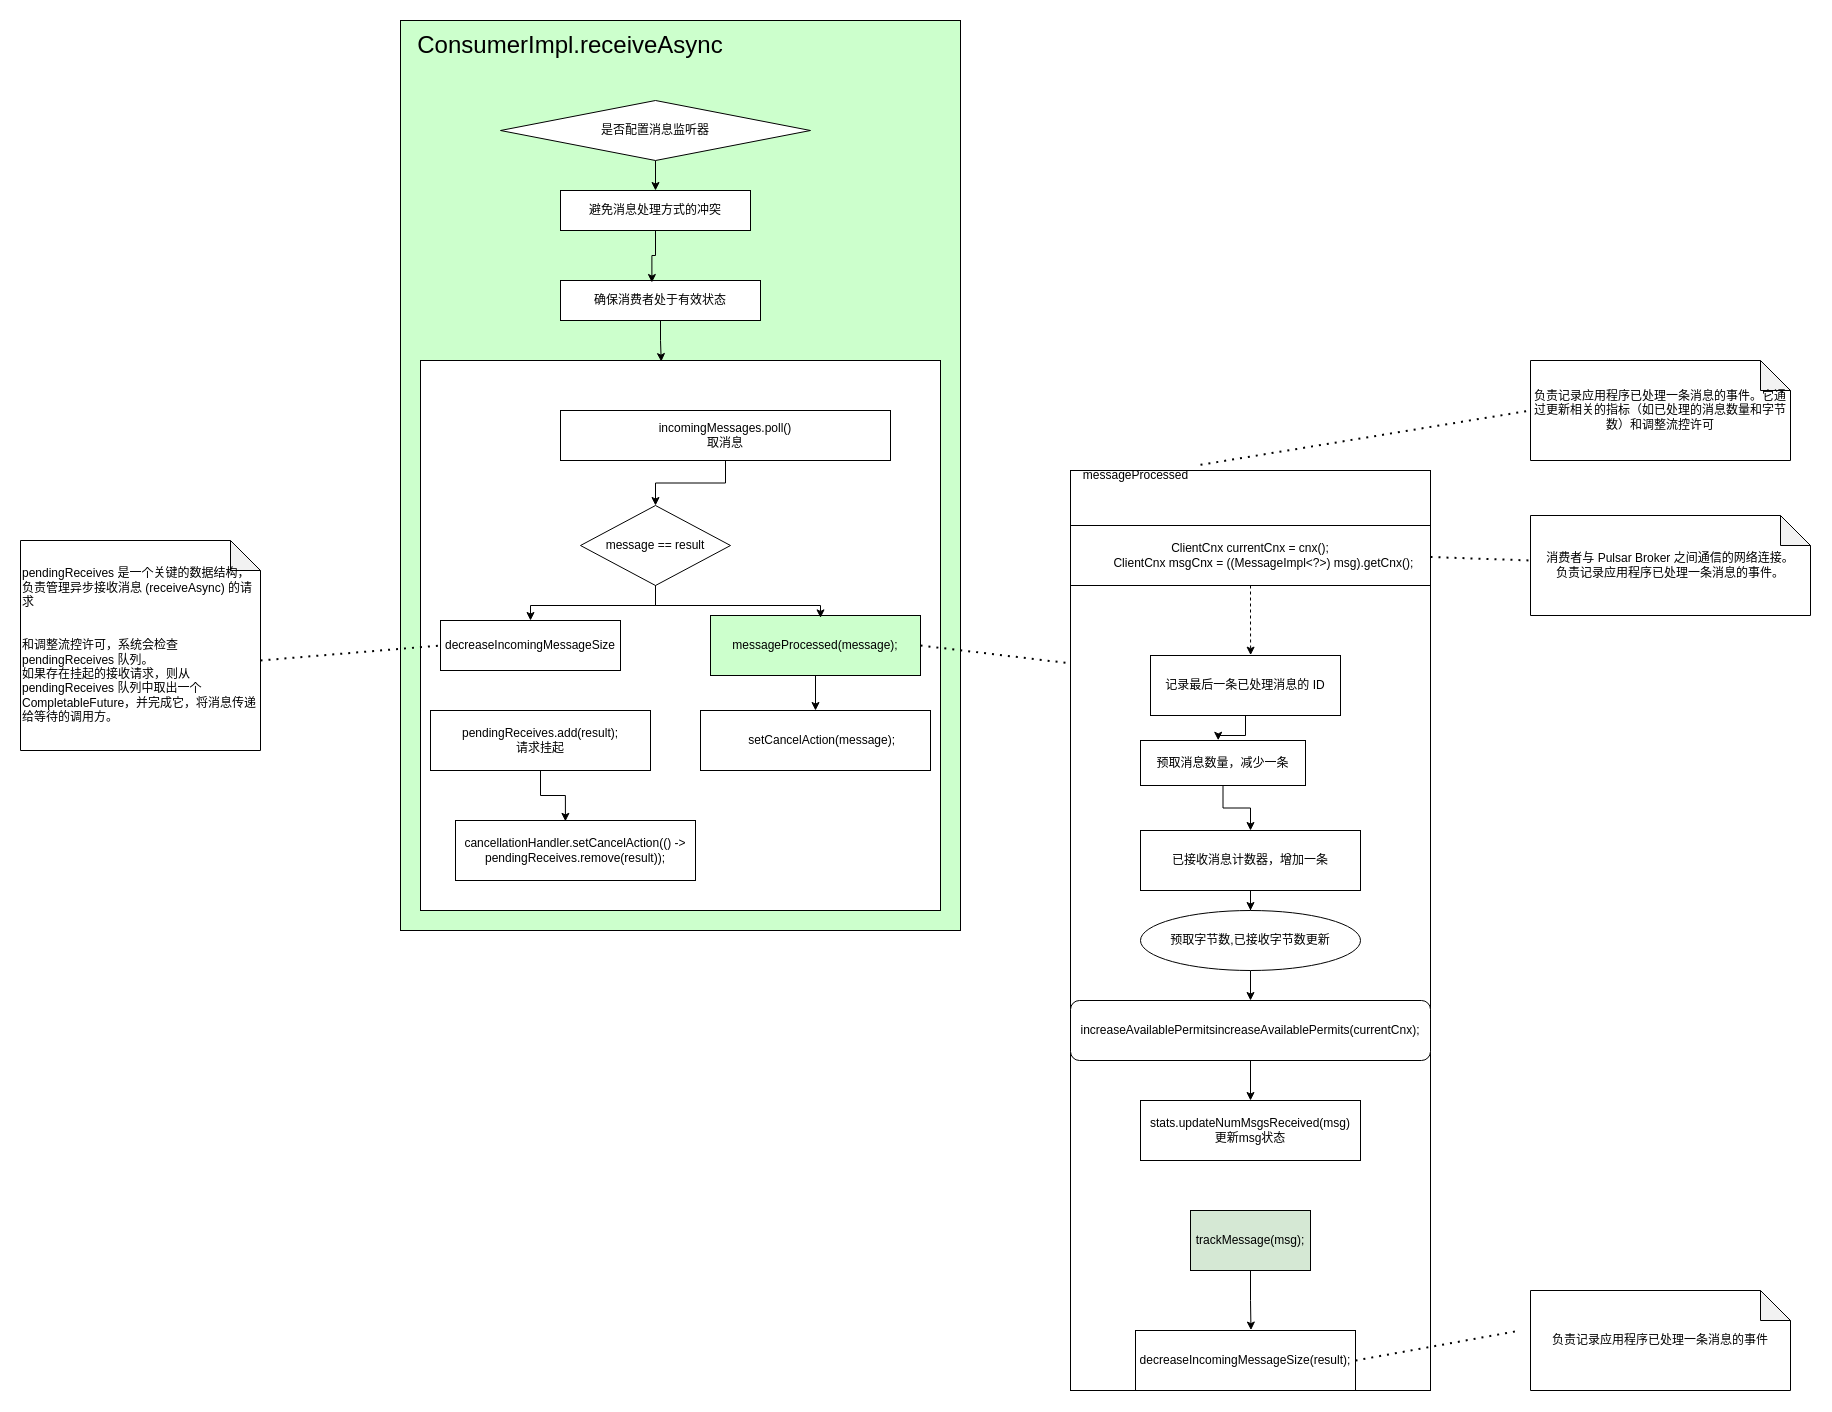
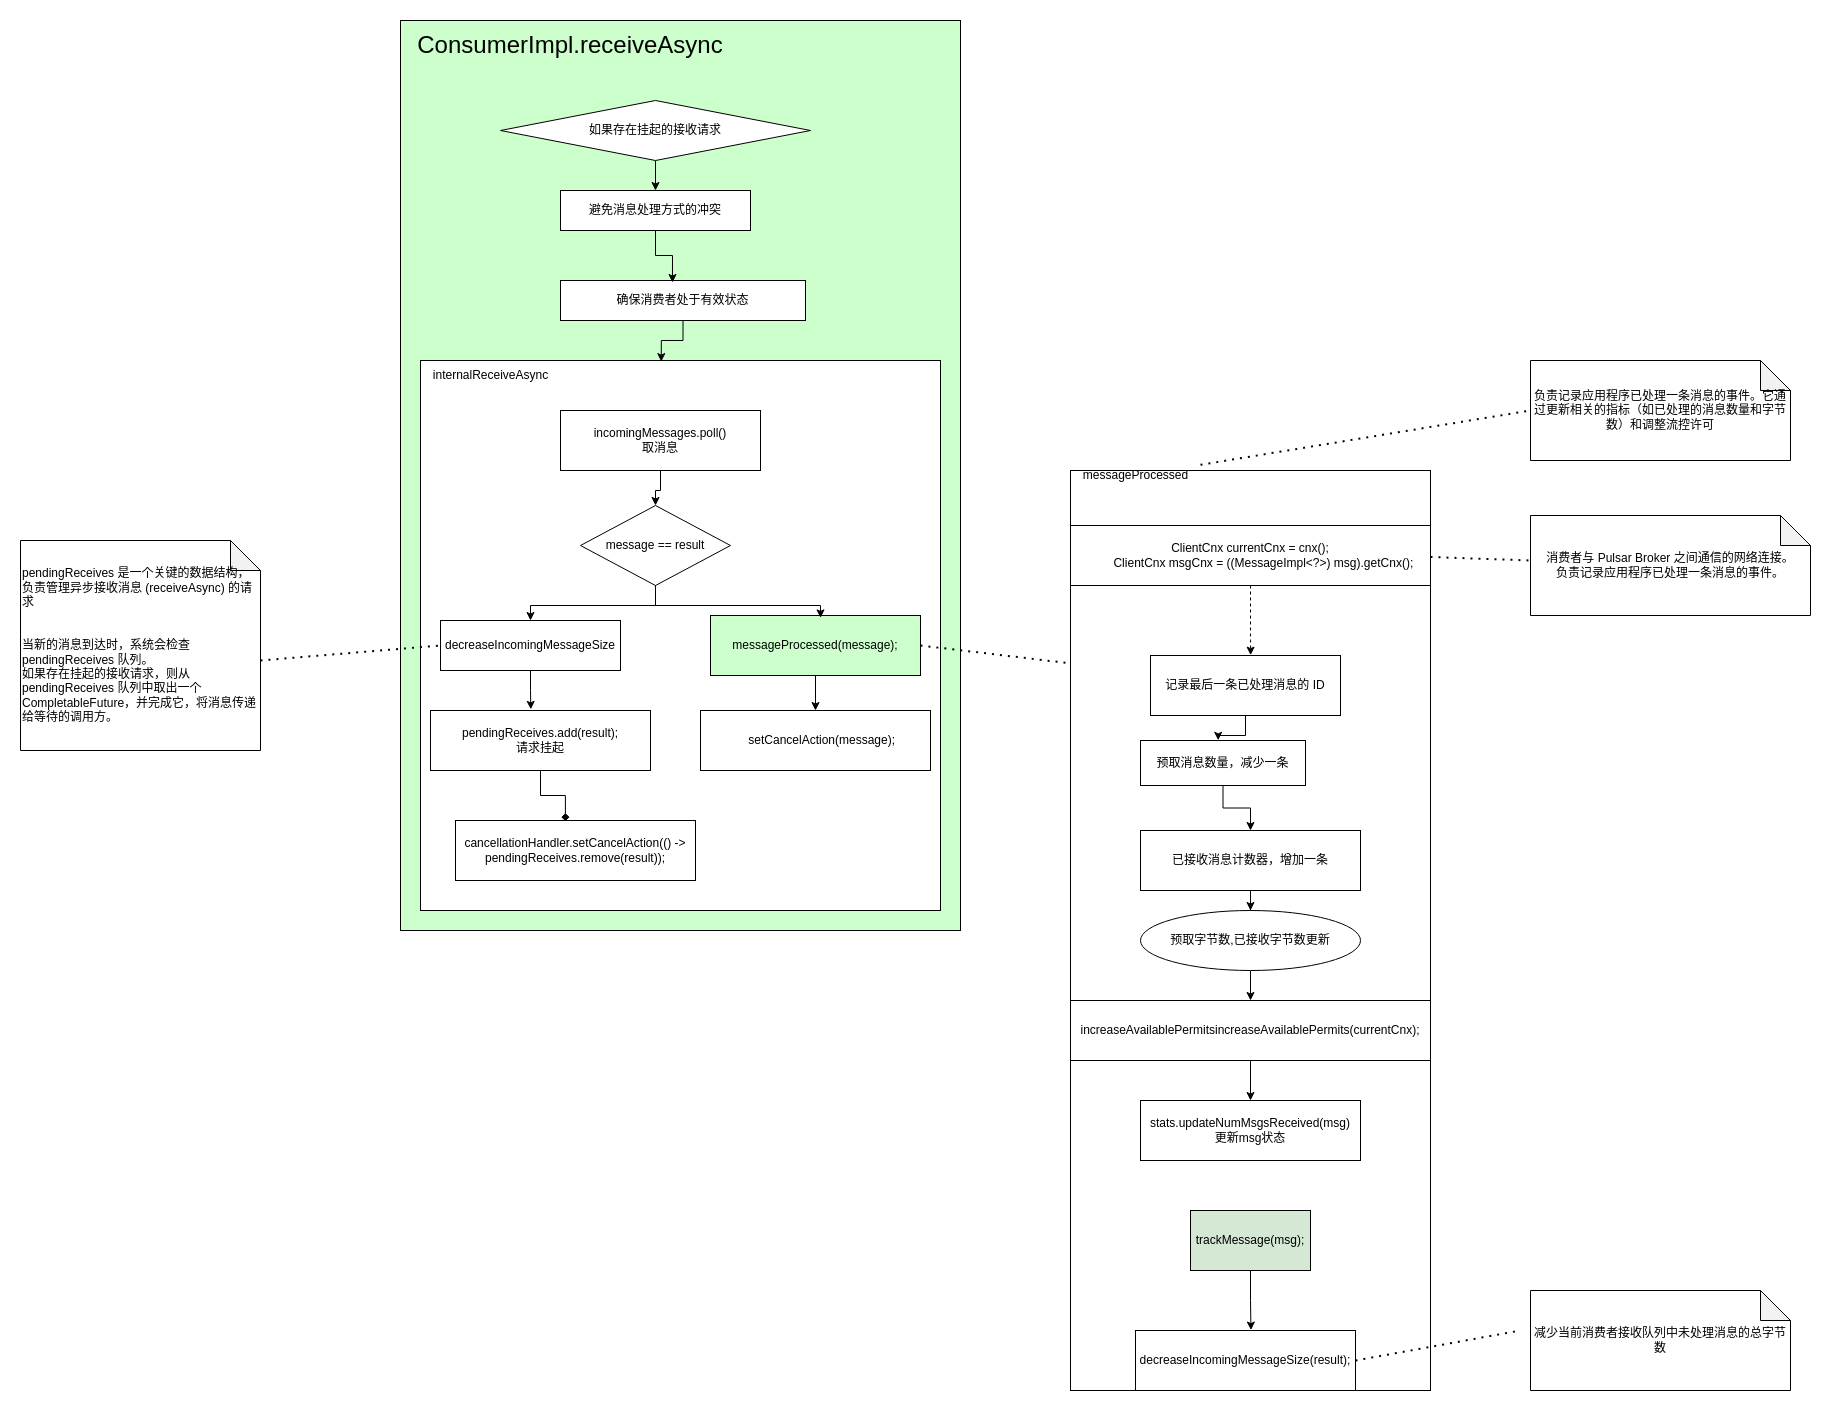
node "是否配置消息监听器": label "是否配置消息监听器" -> "如果存在挂起的接收请求"
node "确保消费者处于有效状态": size 200x40 -> 245x40
node "internalReceiveAsync": added
node "incomingMessages.poll() 取消息": size 330x50 -> 200x60
node "pendingReceives 是一个关键的数据结构，负责管理异步接收消息 (receiveAsync) 的请求 和调整流控许可，系统会检查 pendingReceives 队列。 如果存在挂起的接收请求，则从 pendingReceives 队列中取出一个 CompletableFuture，并完成它，将消息传递给等待的调用方。": label "pendingReceives 是一个关键的数据结构，负责管理异步接收消息 (receiveAsync) 的请求 和调整流控许可，系统会检查 pendingReceives 队列。 如果存在挂起的接收请求，则从 pendingReceives 队列中取出一个 CompletableFuture，并完成它，将消息传递给等待的调用方。" -> "pendingReceives 是一个关键的数据结构，负责管理异步接收消息 (receiveAsync) 的请求 当新的消息到达时，系统会检查 pendingReceives 队列。 如果存在挂起的接收请求，则从 pendingReceives 队列中取出一个 CompletableFuture，并完成它，将消息传递给等待的调用方。"
edge "decreaseIncomingMessageSize" -> "pendingReceives.add(result); 请求挂起": added
edge "pendingReceives.add(result); 请求挂起" -> "cancellationHandler.setCancelAction(() -> pendingReceives.remove(result));": arrowhead classic -> diamond
node "increaseAvailablePermitsincreaseAvailablePermits(currentCnx);": shape rounded rectangle -> rectangle
node "负责记录应用程序已处理一条消息的事件": label "负责记录应用程序已处理一条消息的事件" -> "减少当前消费者接收队列中未处理消息的总字节数"
